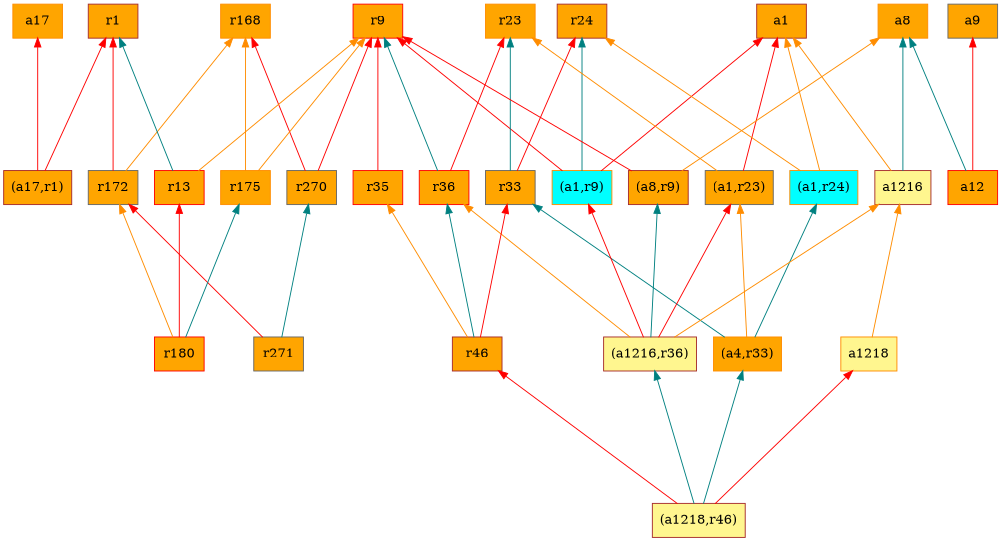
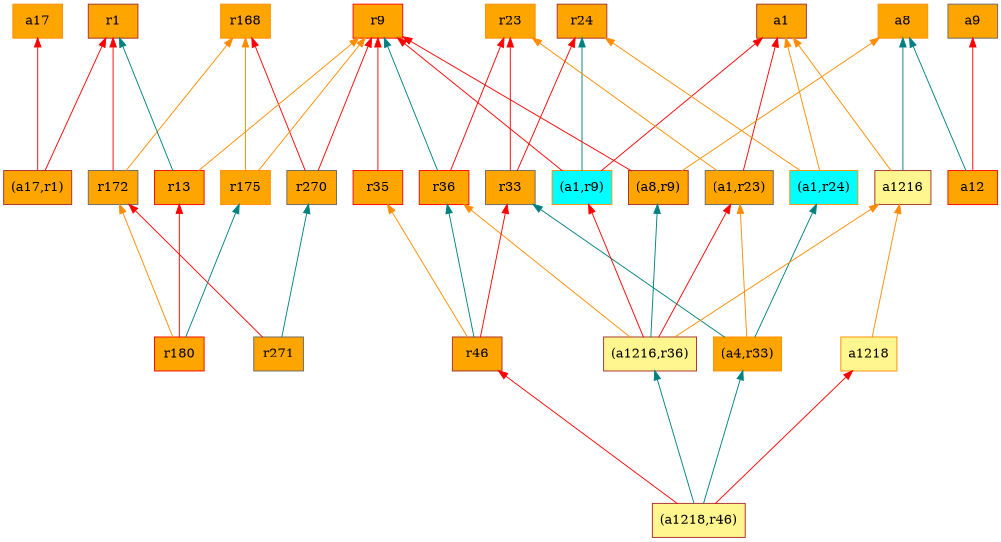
edge "r33" -> "r23": color teal -> red
